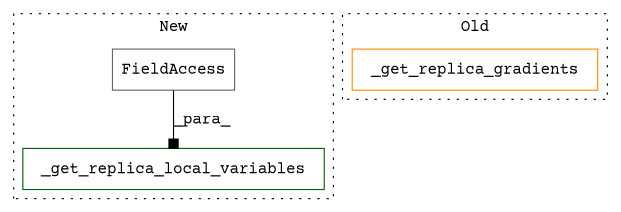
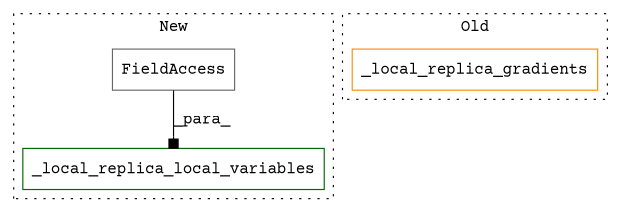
node "_get_replica_gradients": label "_get_replica_gradients" -> "_local_replica_gradients"
node "_get_replica_local_variables": label "_get_replica_local_variables" -> "_local_replica_local_variables"
